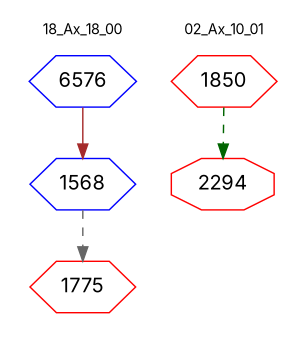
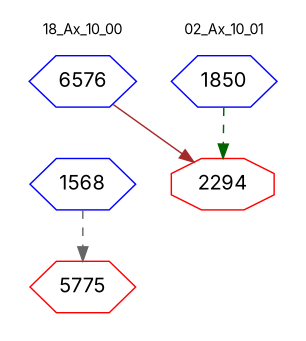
cluster "18_Ax_18_00": label "18_Ax_18_00" -> "18_Ax_10_00"
node "1850": color red -> blue
edge "6576" -> "1568": now "6576" -> "2294"
node "1775": label "1775" -> "5775"
